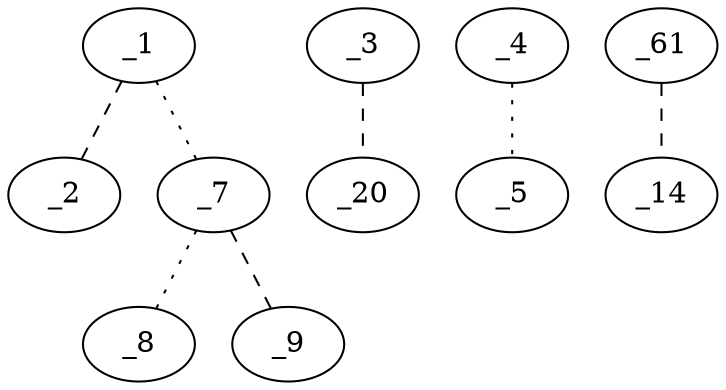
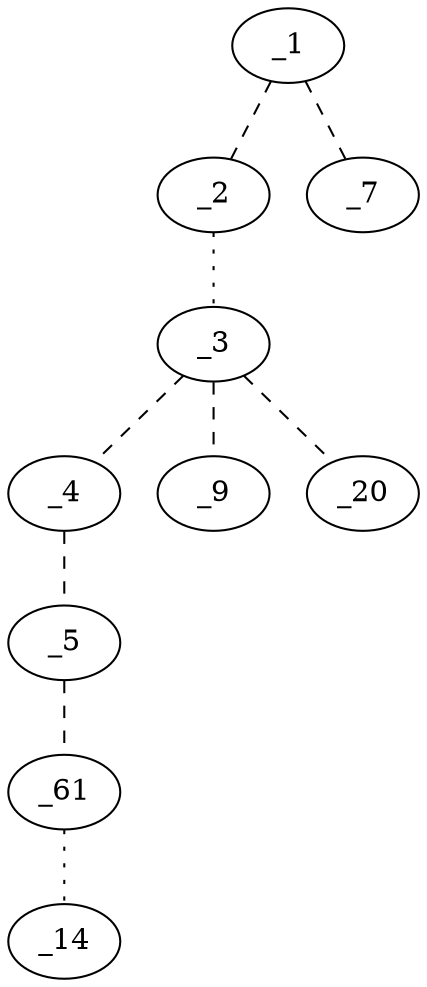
edge "_1" -- "_7": style dotted -> dashed
edge "_4" -- "_5": style dotted -> dashed
edge "_61" -- "_14": style dashed -> dotted
edge "_2" -- "_3": added
edge "_7" -- "_9": now "_3" -- "_9"
node "_8": removed
edge "_3" -- "_4": added
edge "_5" -- "_61": added
